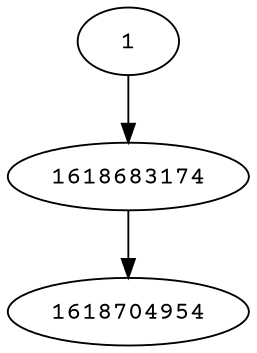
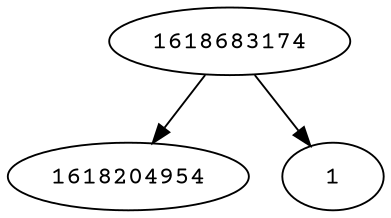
edge "1" -> "1618683174": reversed
node "1618704954": label "1618704954" -> "1618204954"
